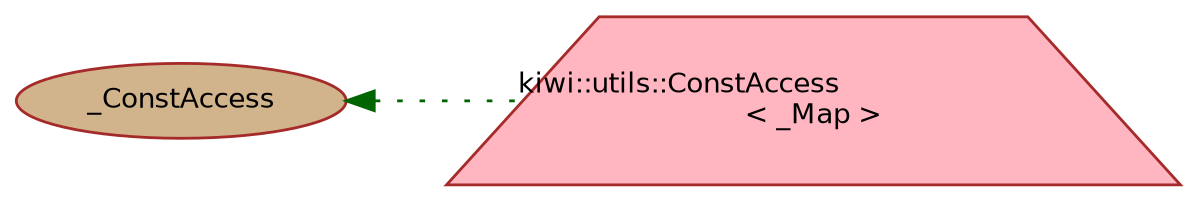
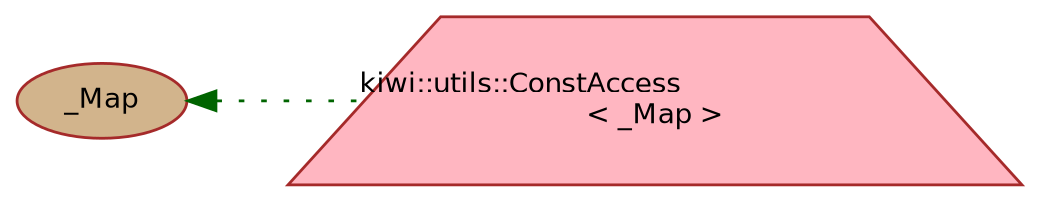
node "_ConstAccess": label "_ConstAccess" -> "_Map"
